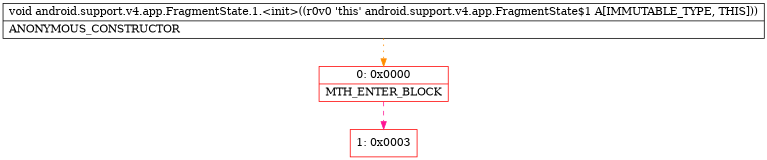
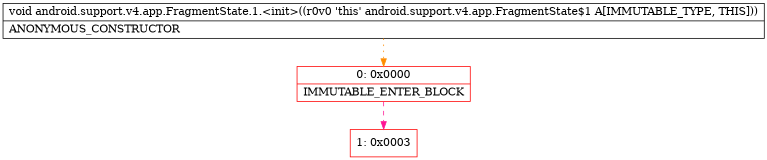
node "0: 0x0000": text "MTH_ENTER_BLOCK" -> "IMMUTABLE_ENTER_BLOCK"
